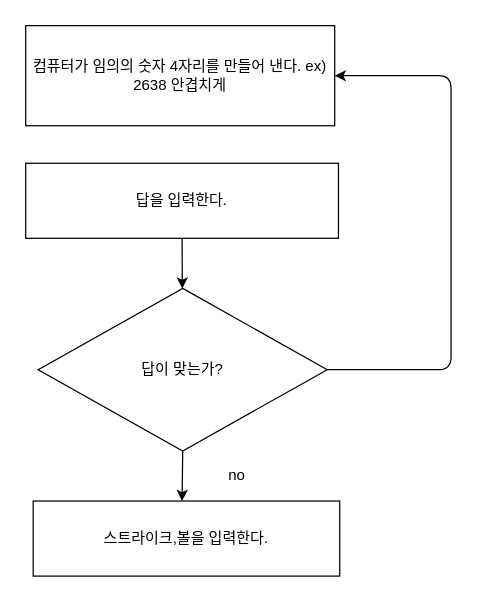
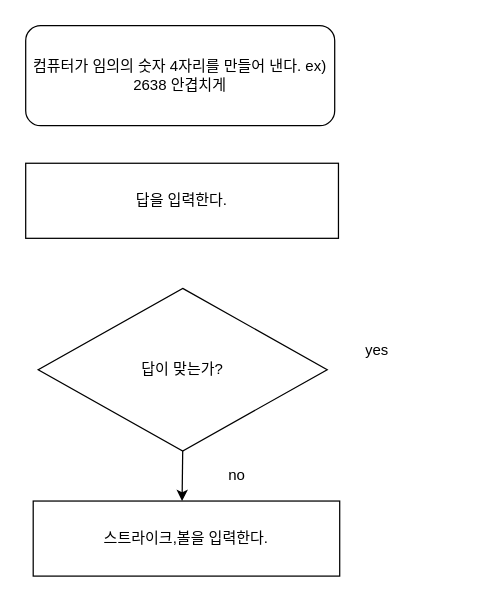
node "컴퓨터가 임의의 숫자 4자리를 만들어 낸다. ex) 2638 안겹치게": shape rectangle -> rounded rectangle
edge "답이 맞는가?" -> "컴퓨터가 임의의 숫자 4자리를 만들어 낸다. ex) 2638 안겹치게": removed
edge "답을 입력한다." -> "답이 맞는가?": removed
node "yes": added
